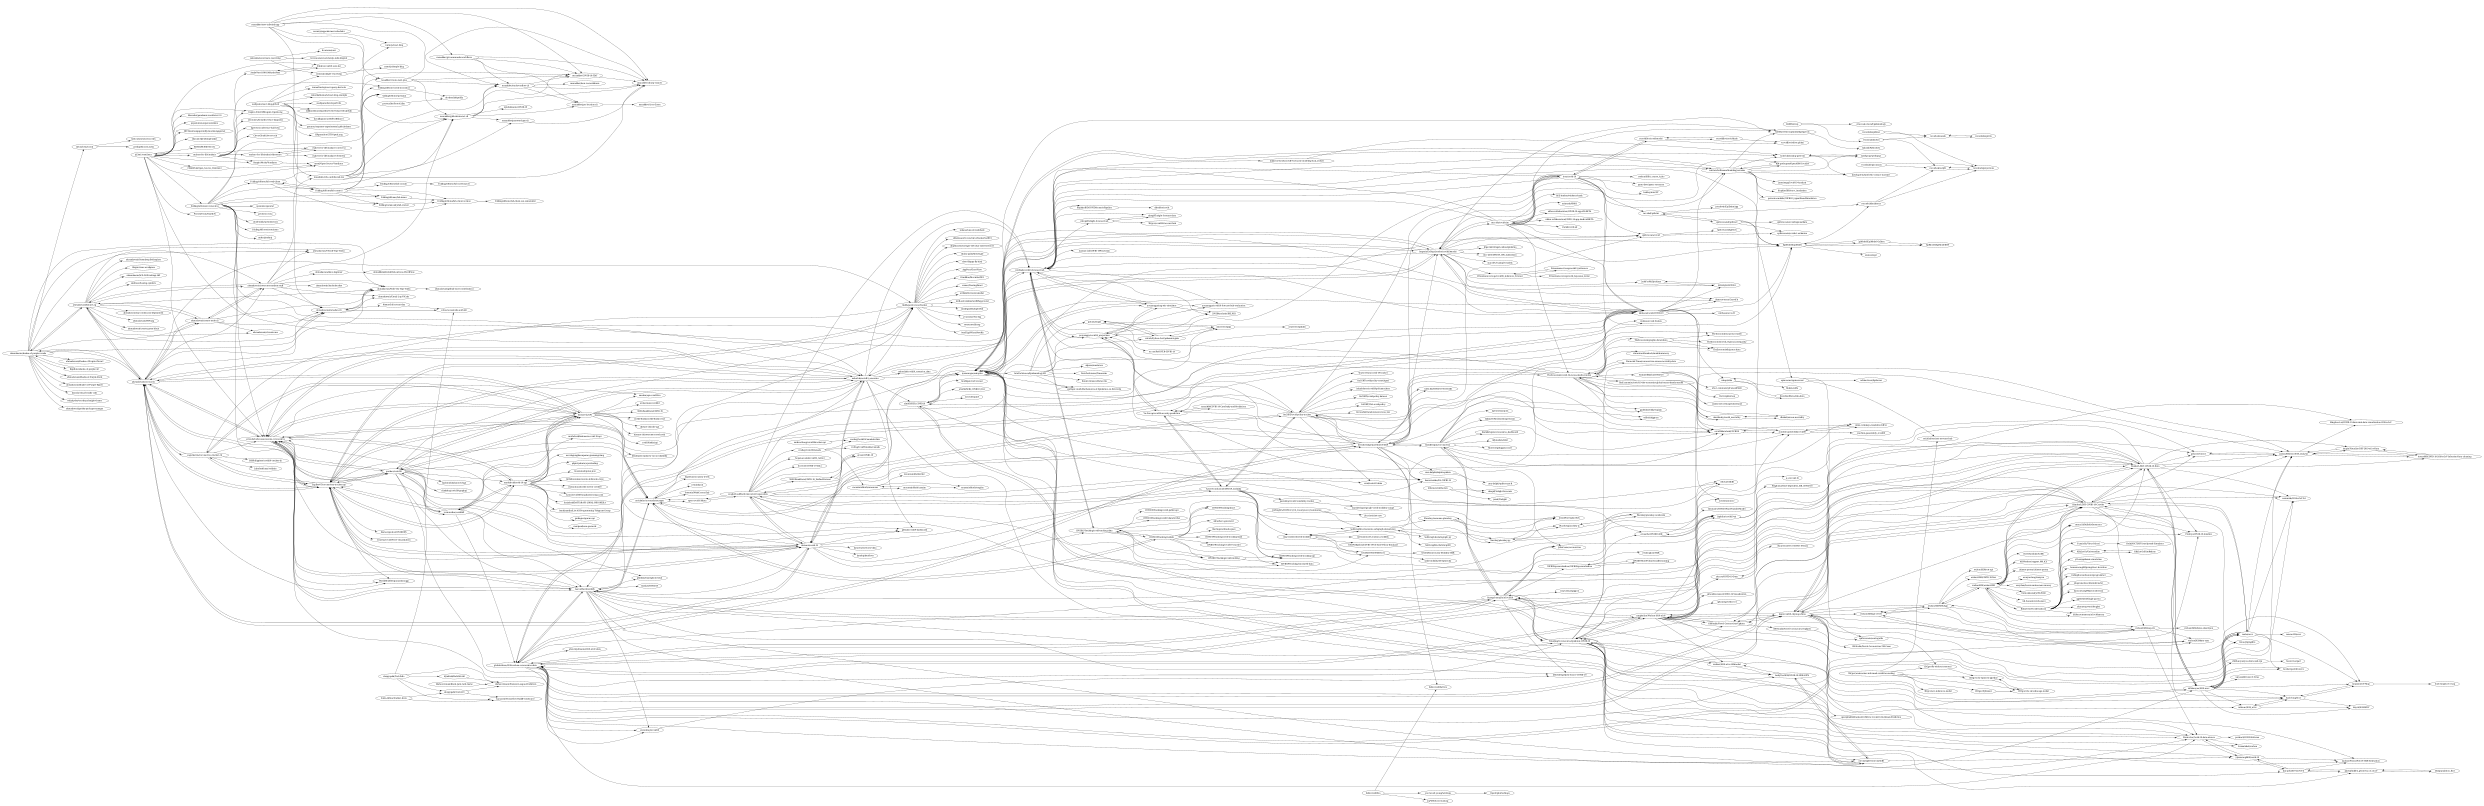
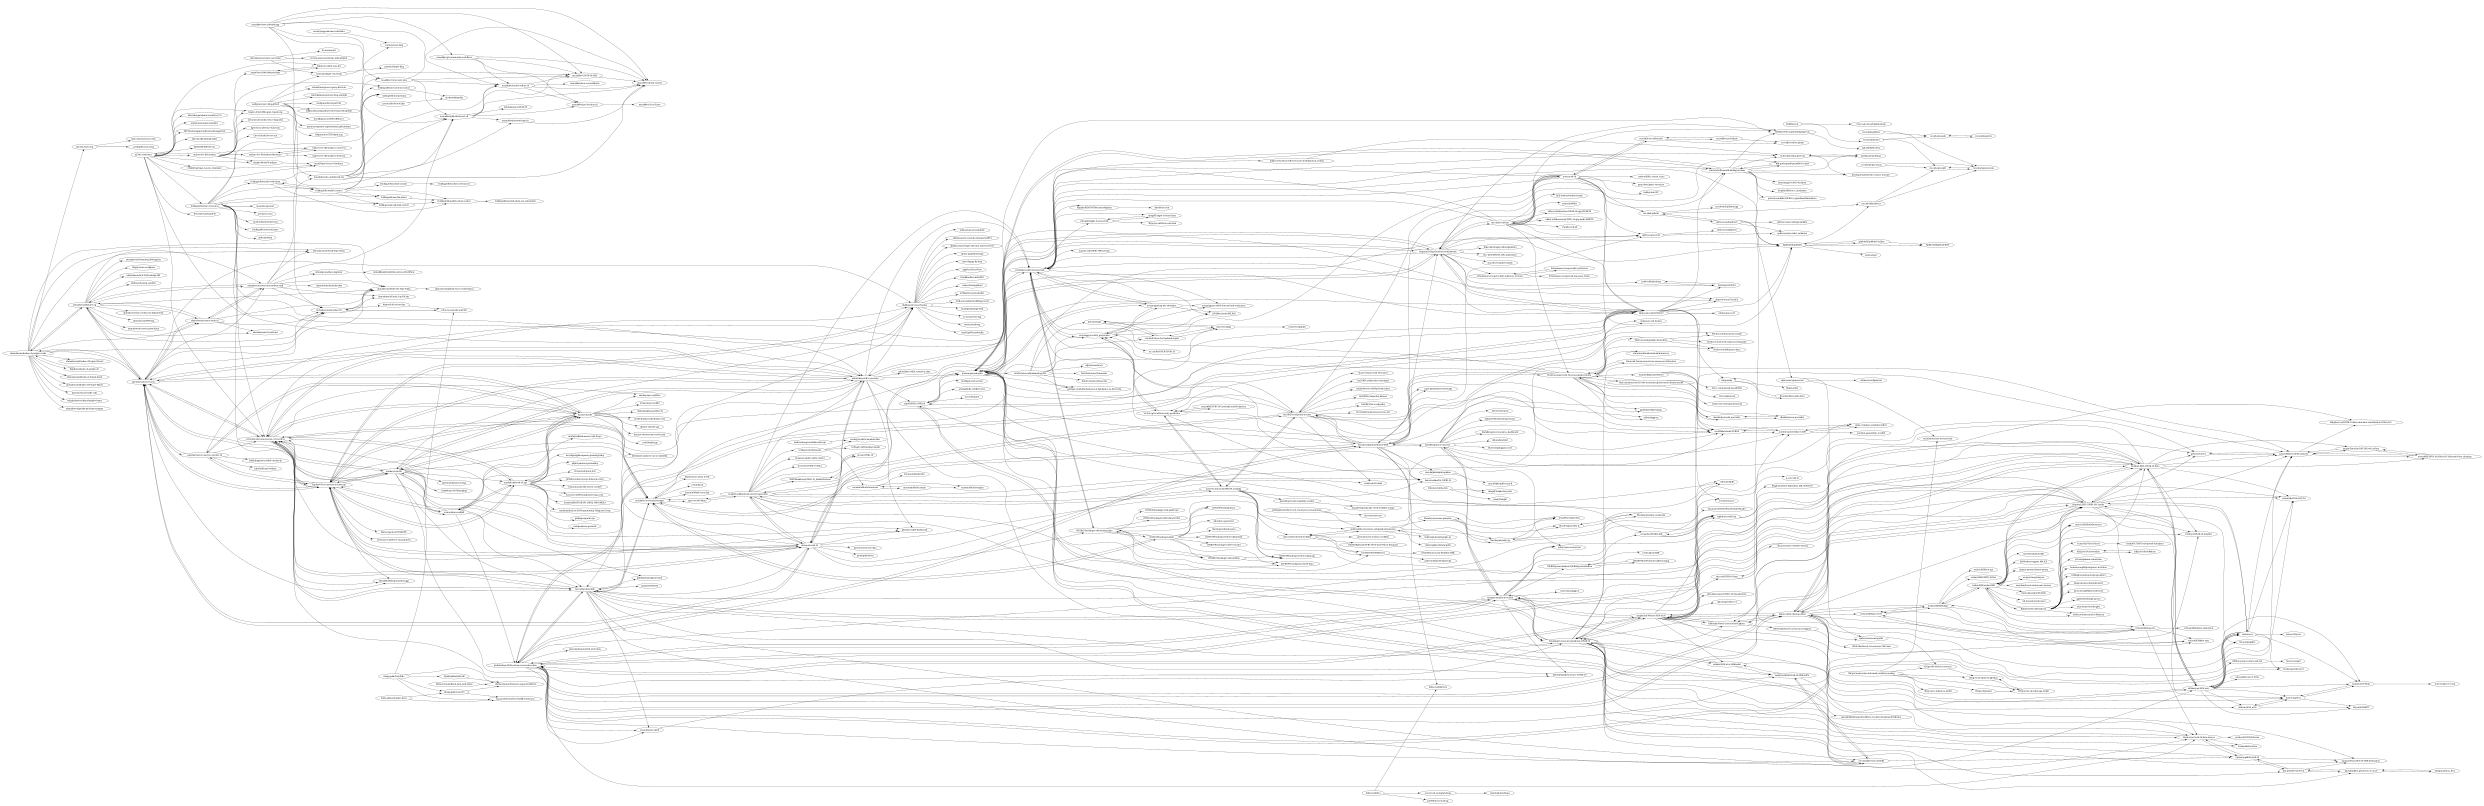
edge "mhdhejazi/CoronaTracker" -> "soroushchehresa/awesome-coronavirus": reversed
